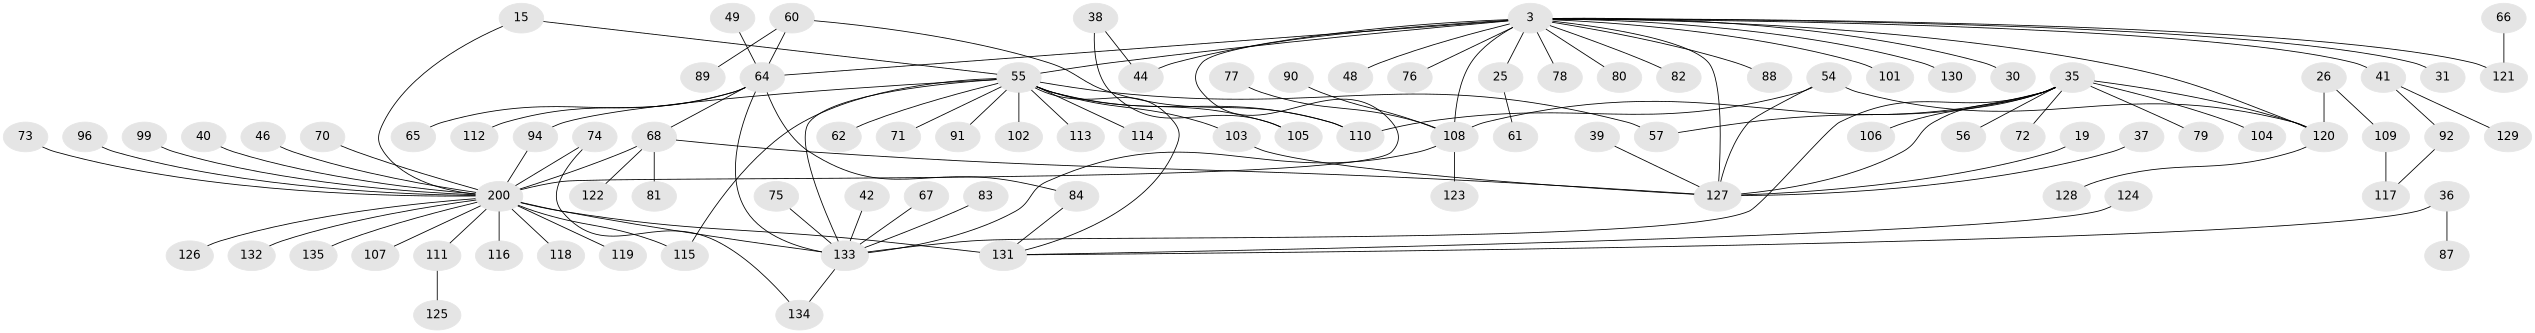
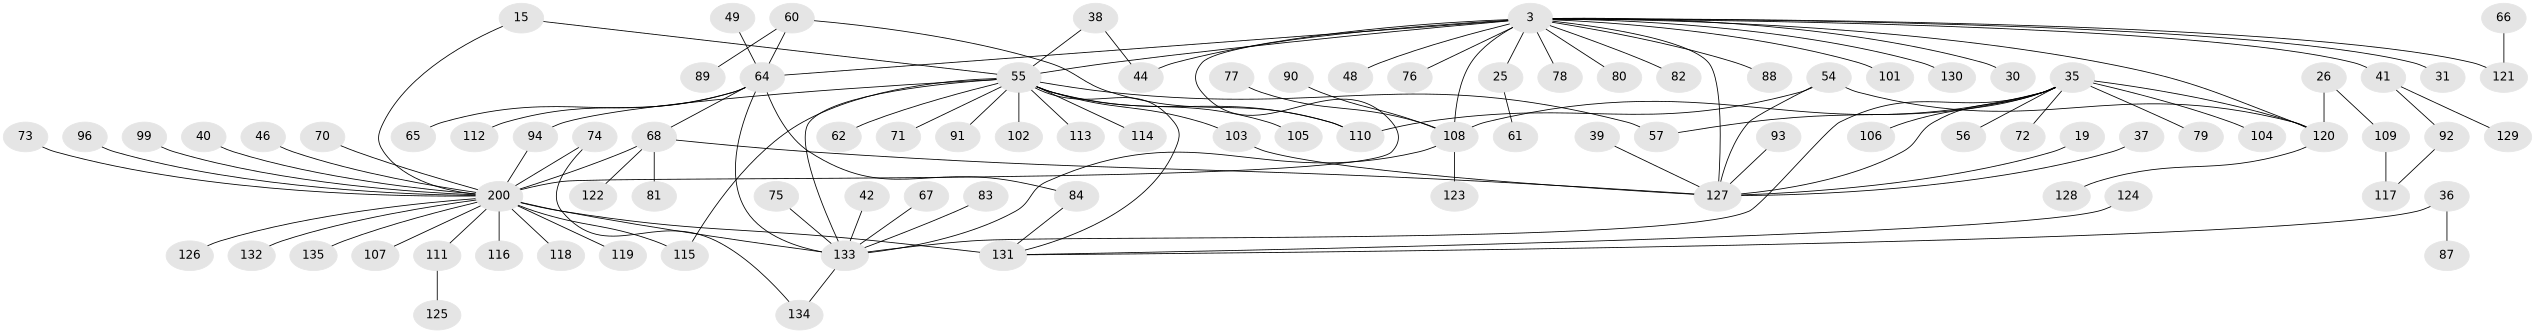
edge "38" -- "105": now "38" -- "55"
node "93": added
